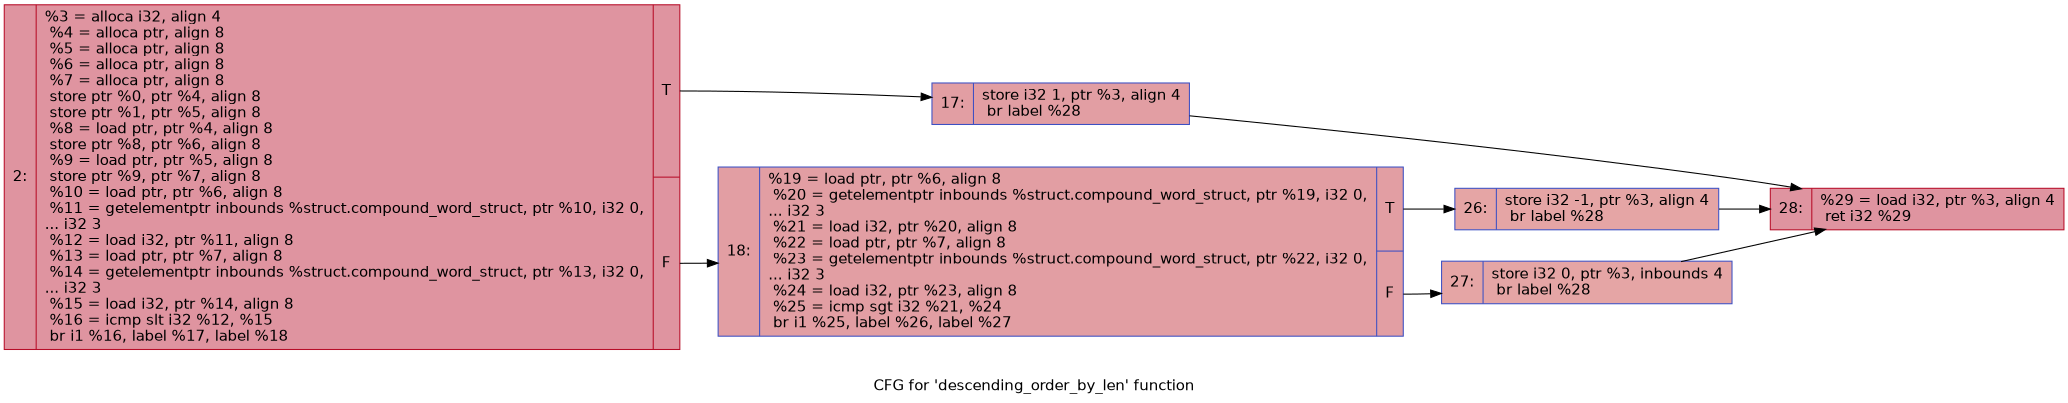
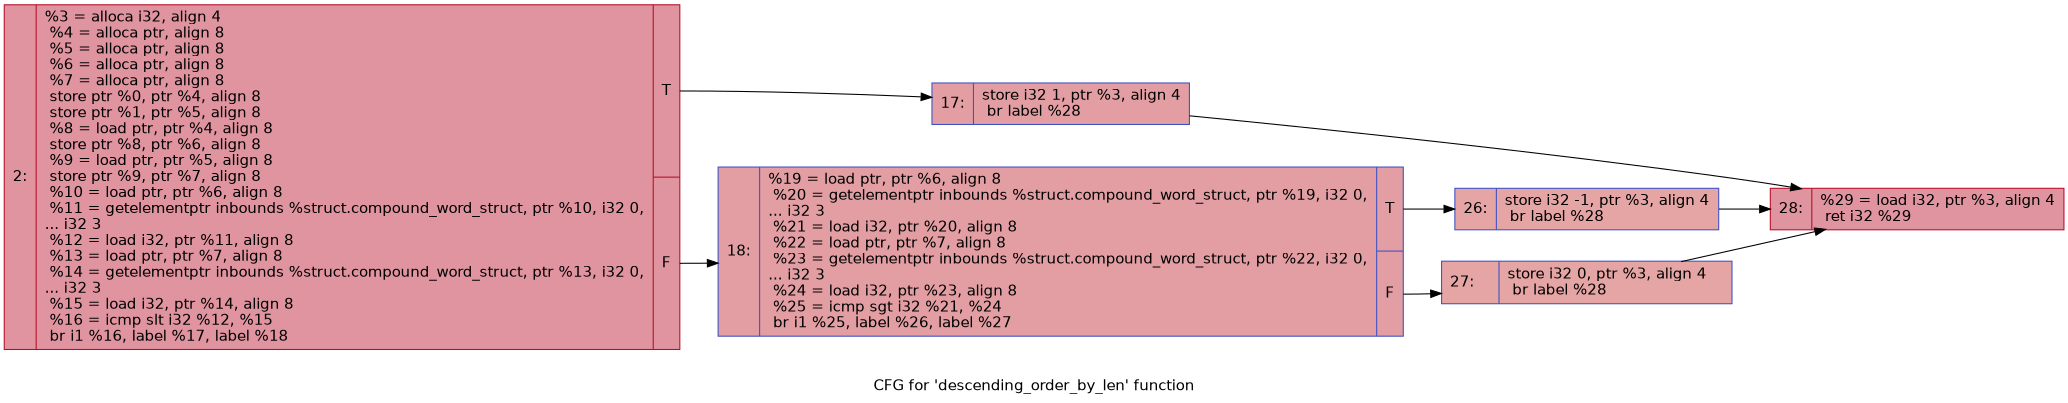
node "27:": text "store i32 0, ptr %3, inbounds 4" -> "store i32 0, ptr %3, align 4"
